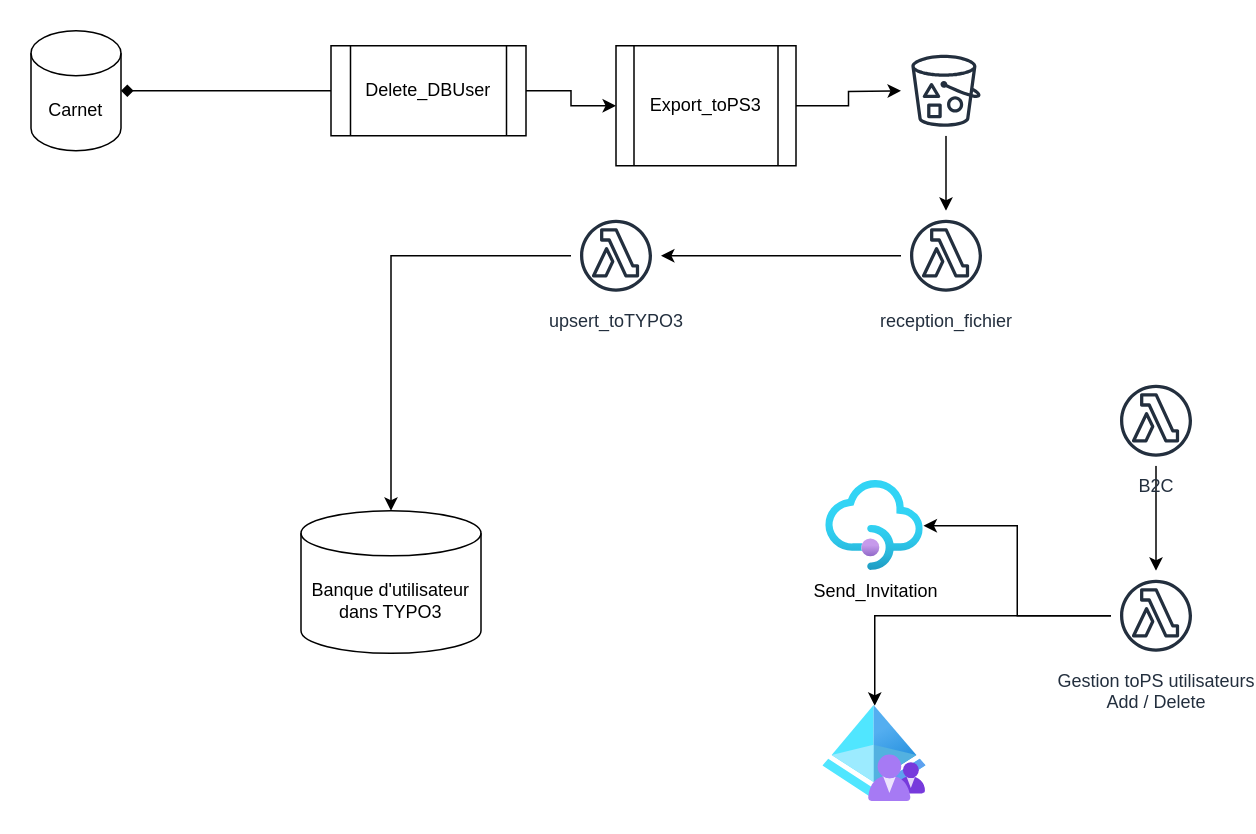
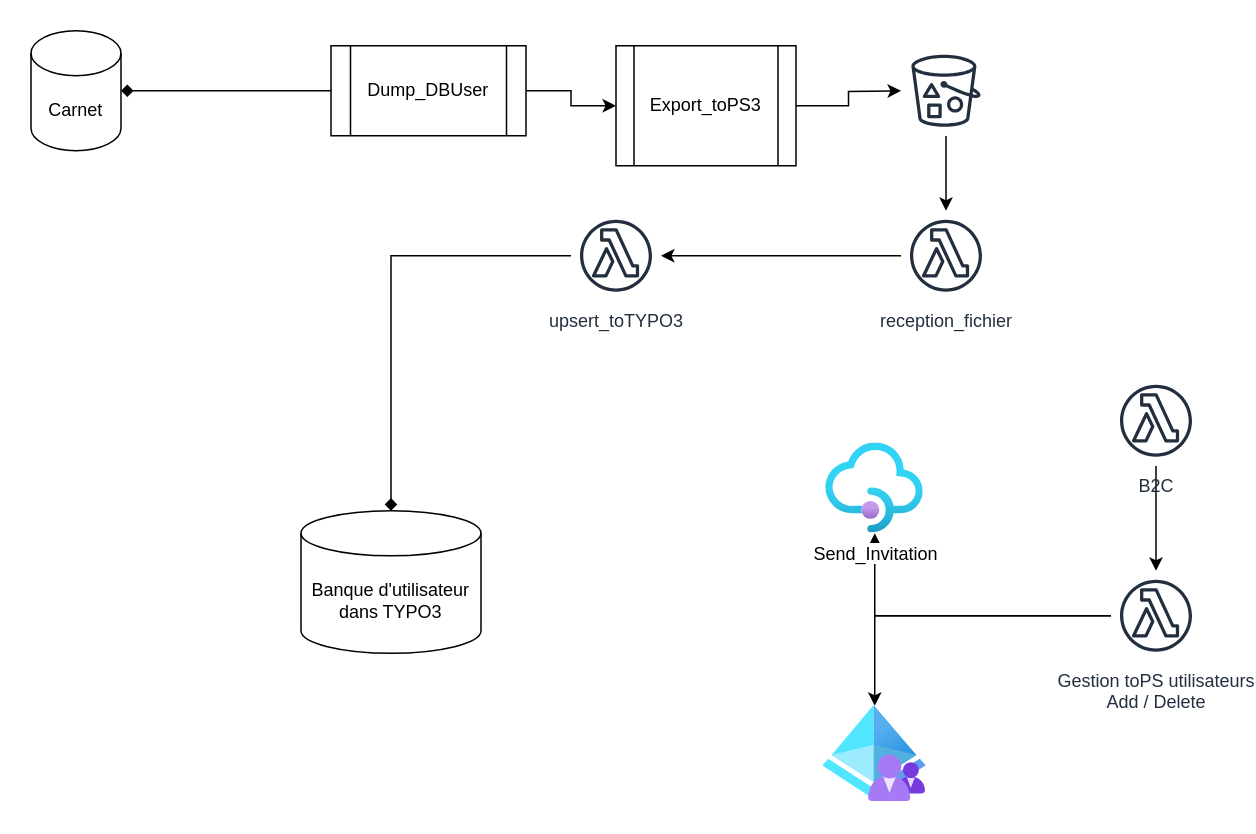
node "Delete_DBUser": label "Delete_DBUser" -> "Dump_DBUser"
edge "upsert_toTYPO3" -> "Banque d'utilisateur dans TYPO3": arrowhead classic -> diamond
node "Send_Invitation": moved (875, 526) -> (875, 488)
